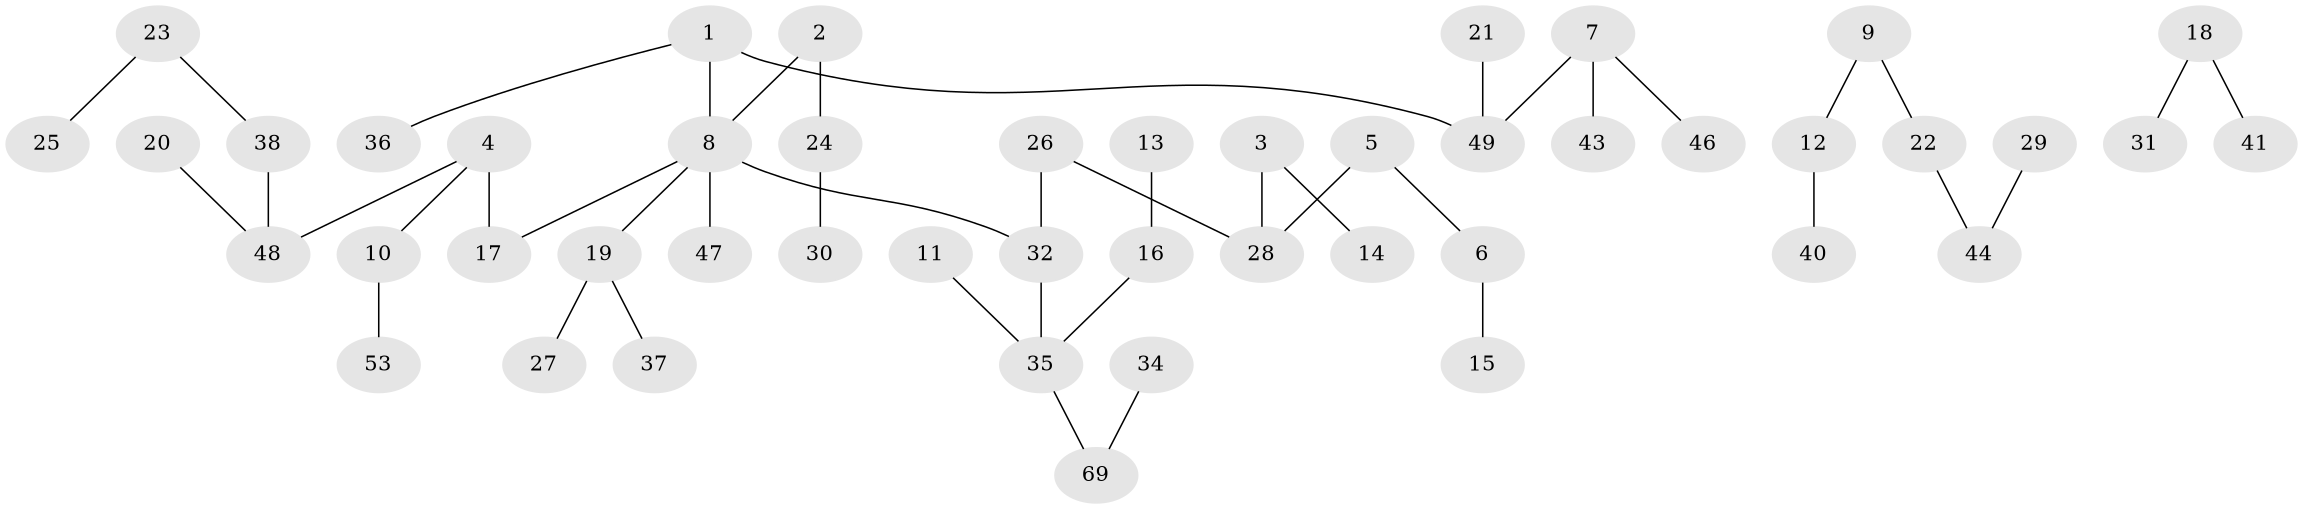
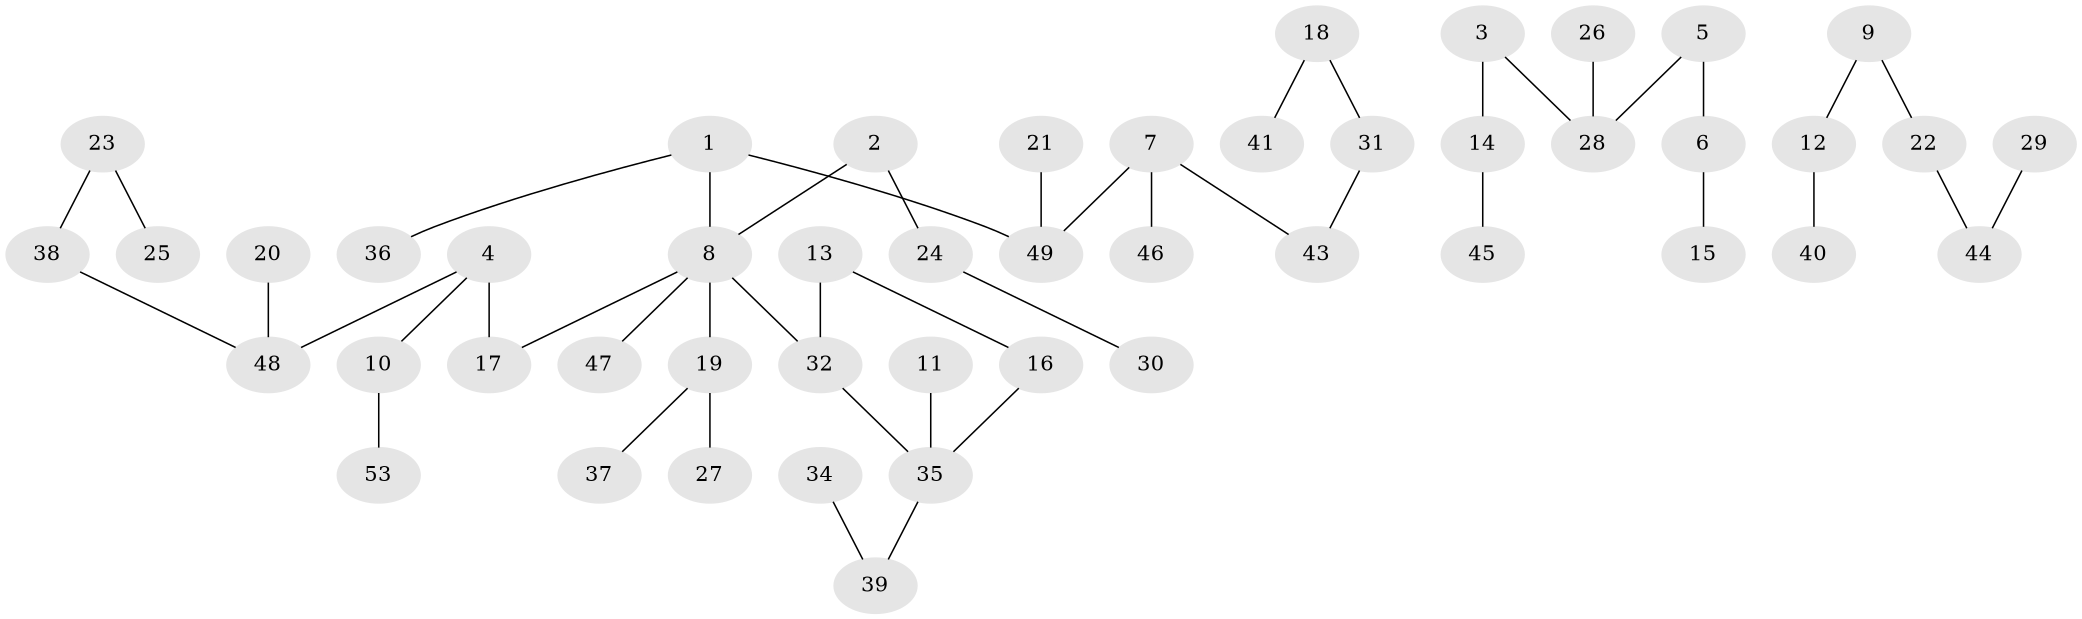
edge "26" -- "32": now "13" -- "32"
edge "31" -- "43": added
node "45": added
node "69": label "69" -> "39"
